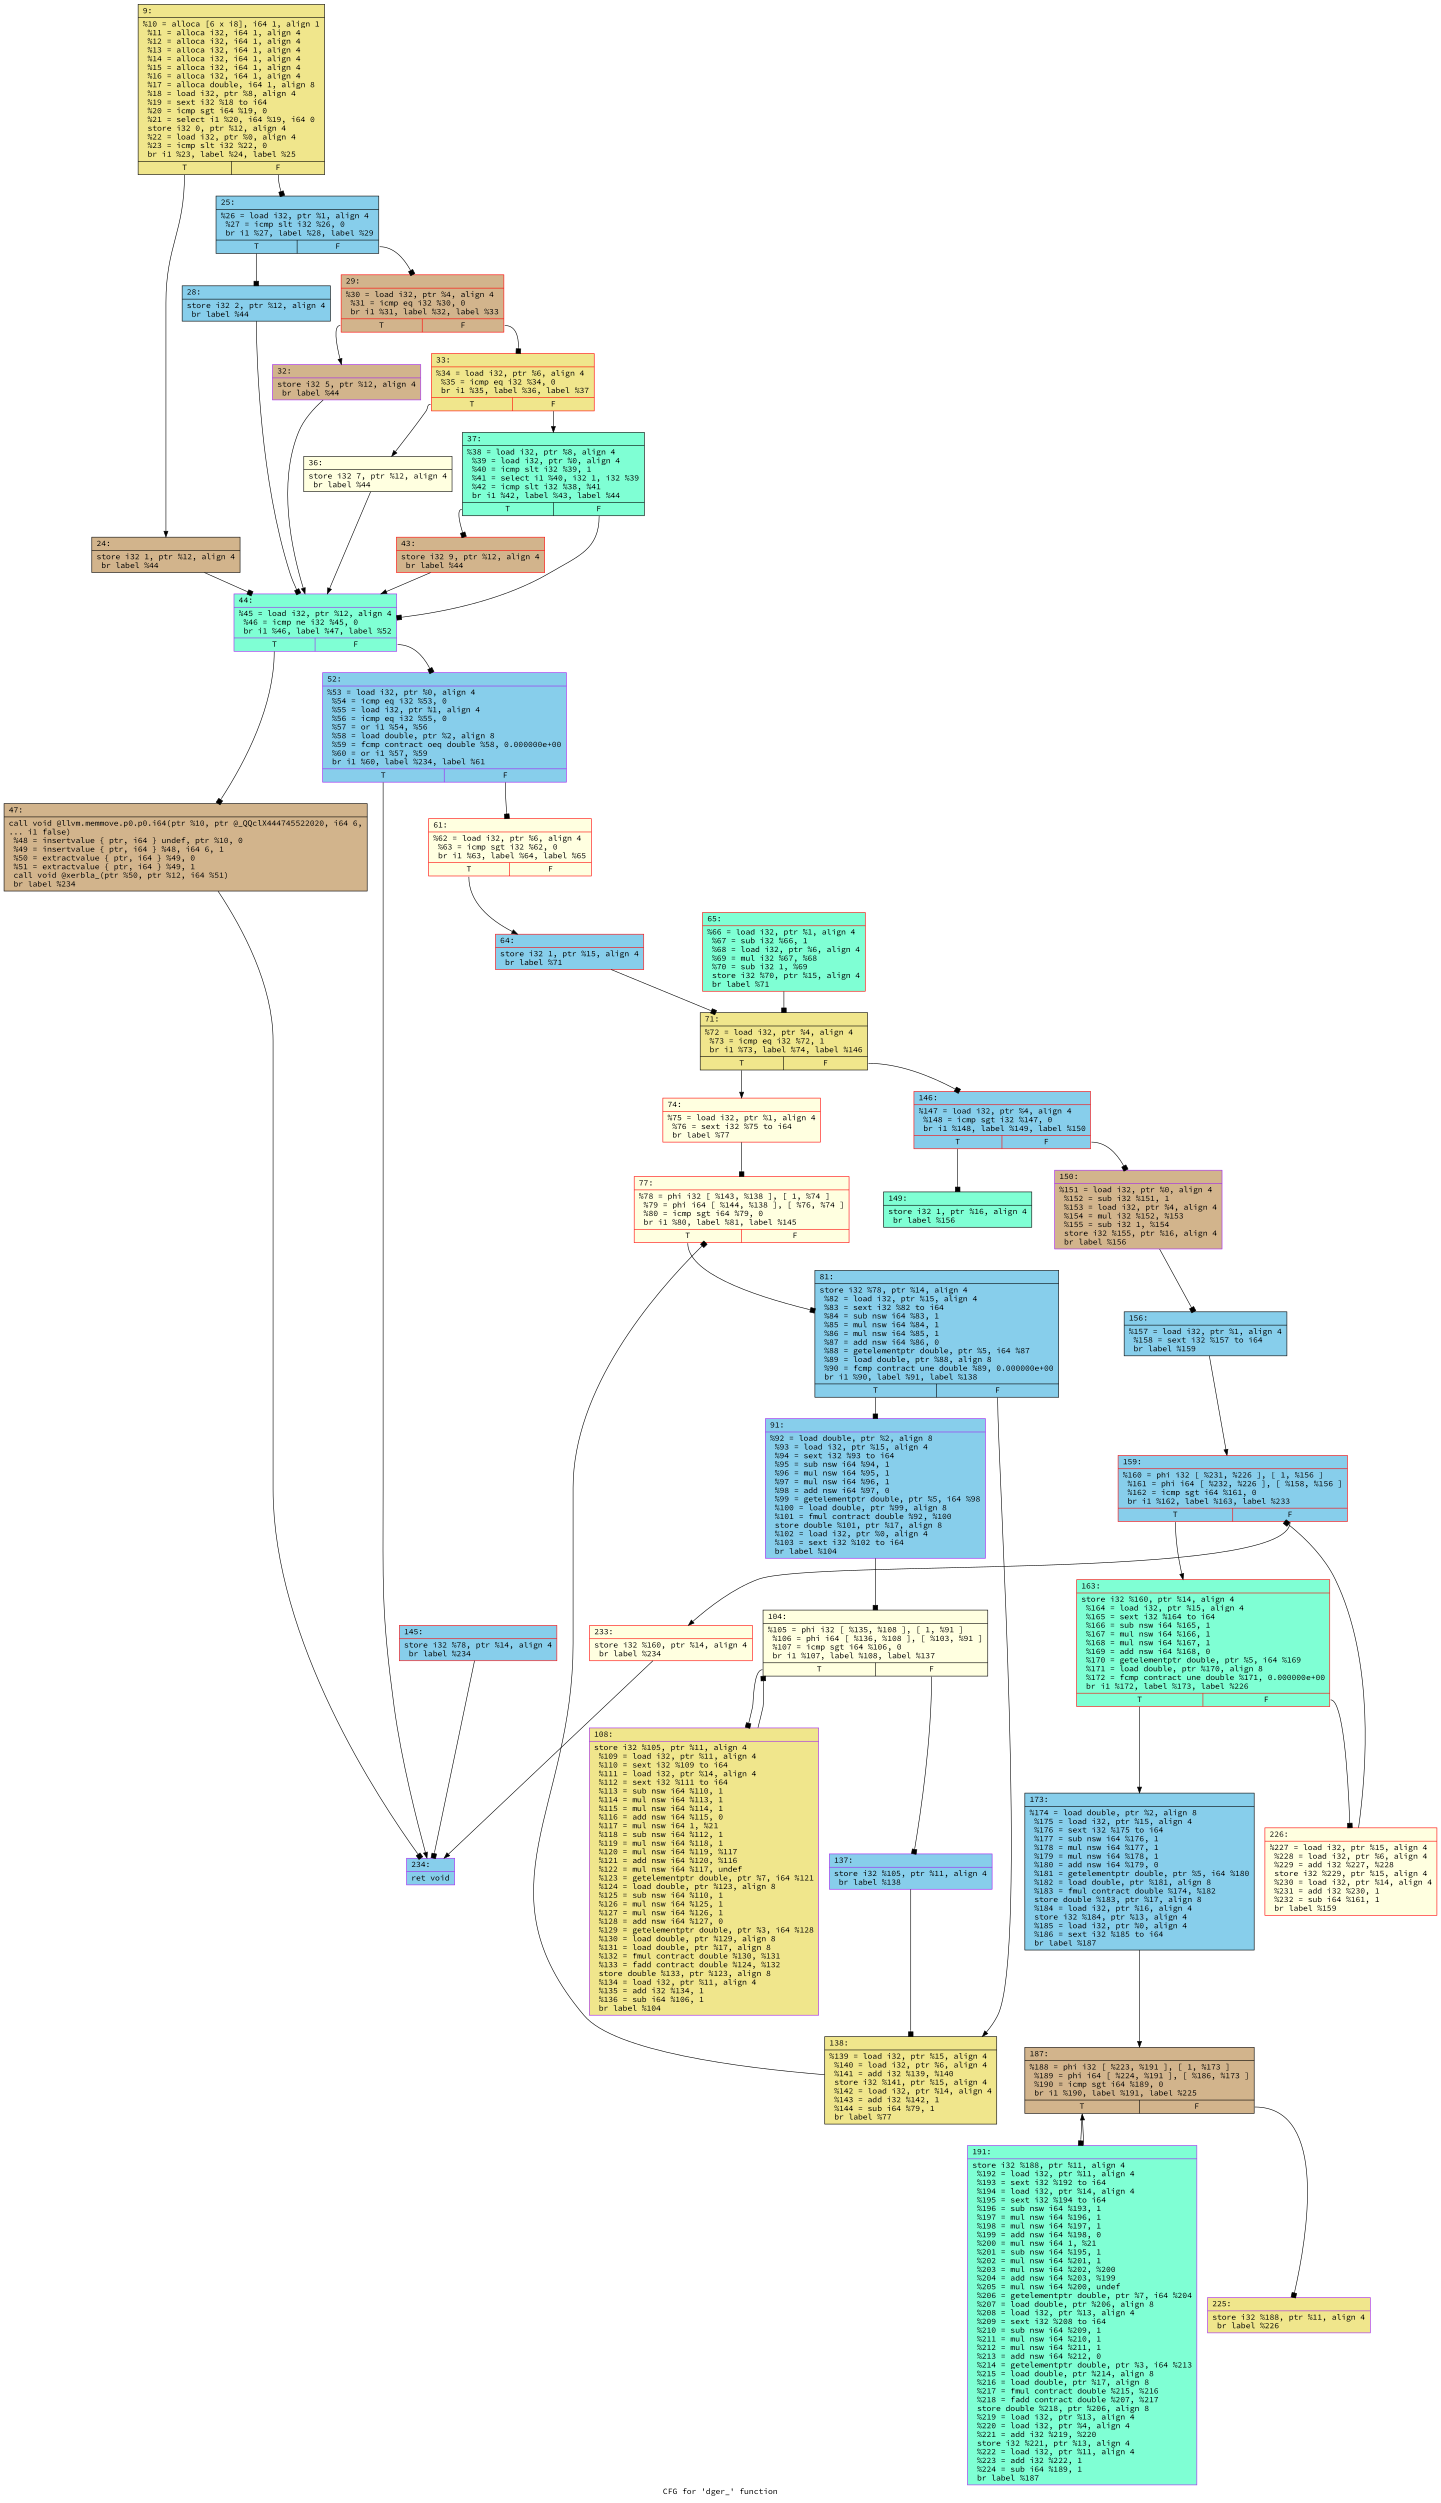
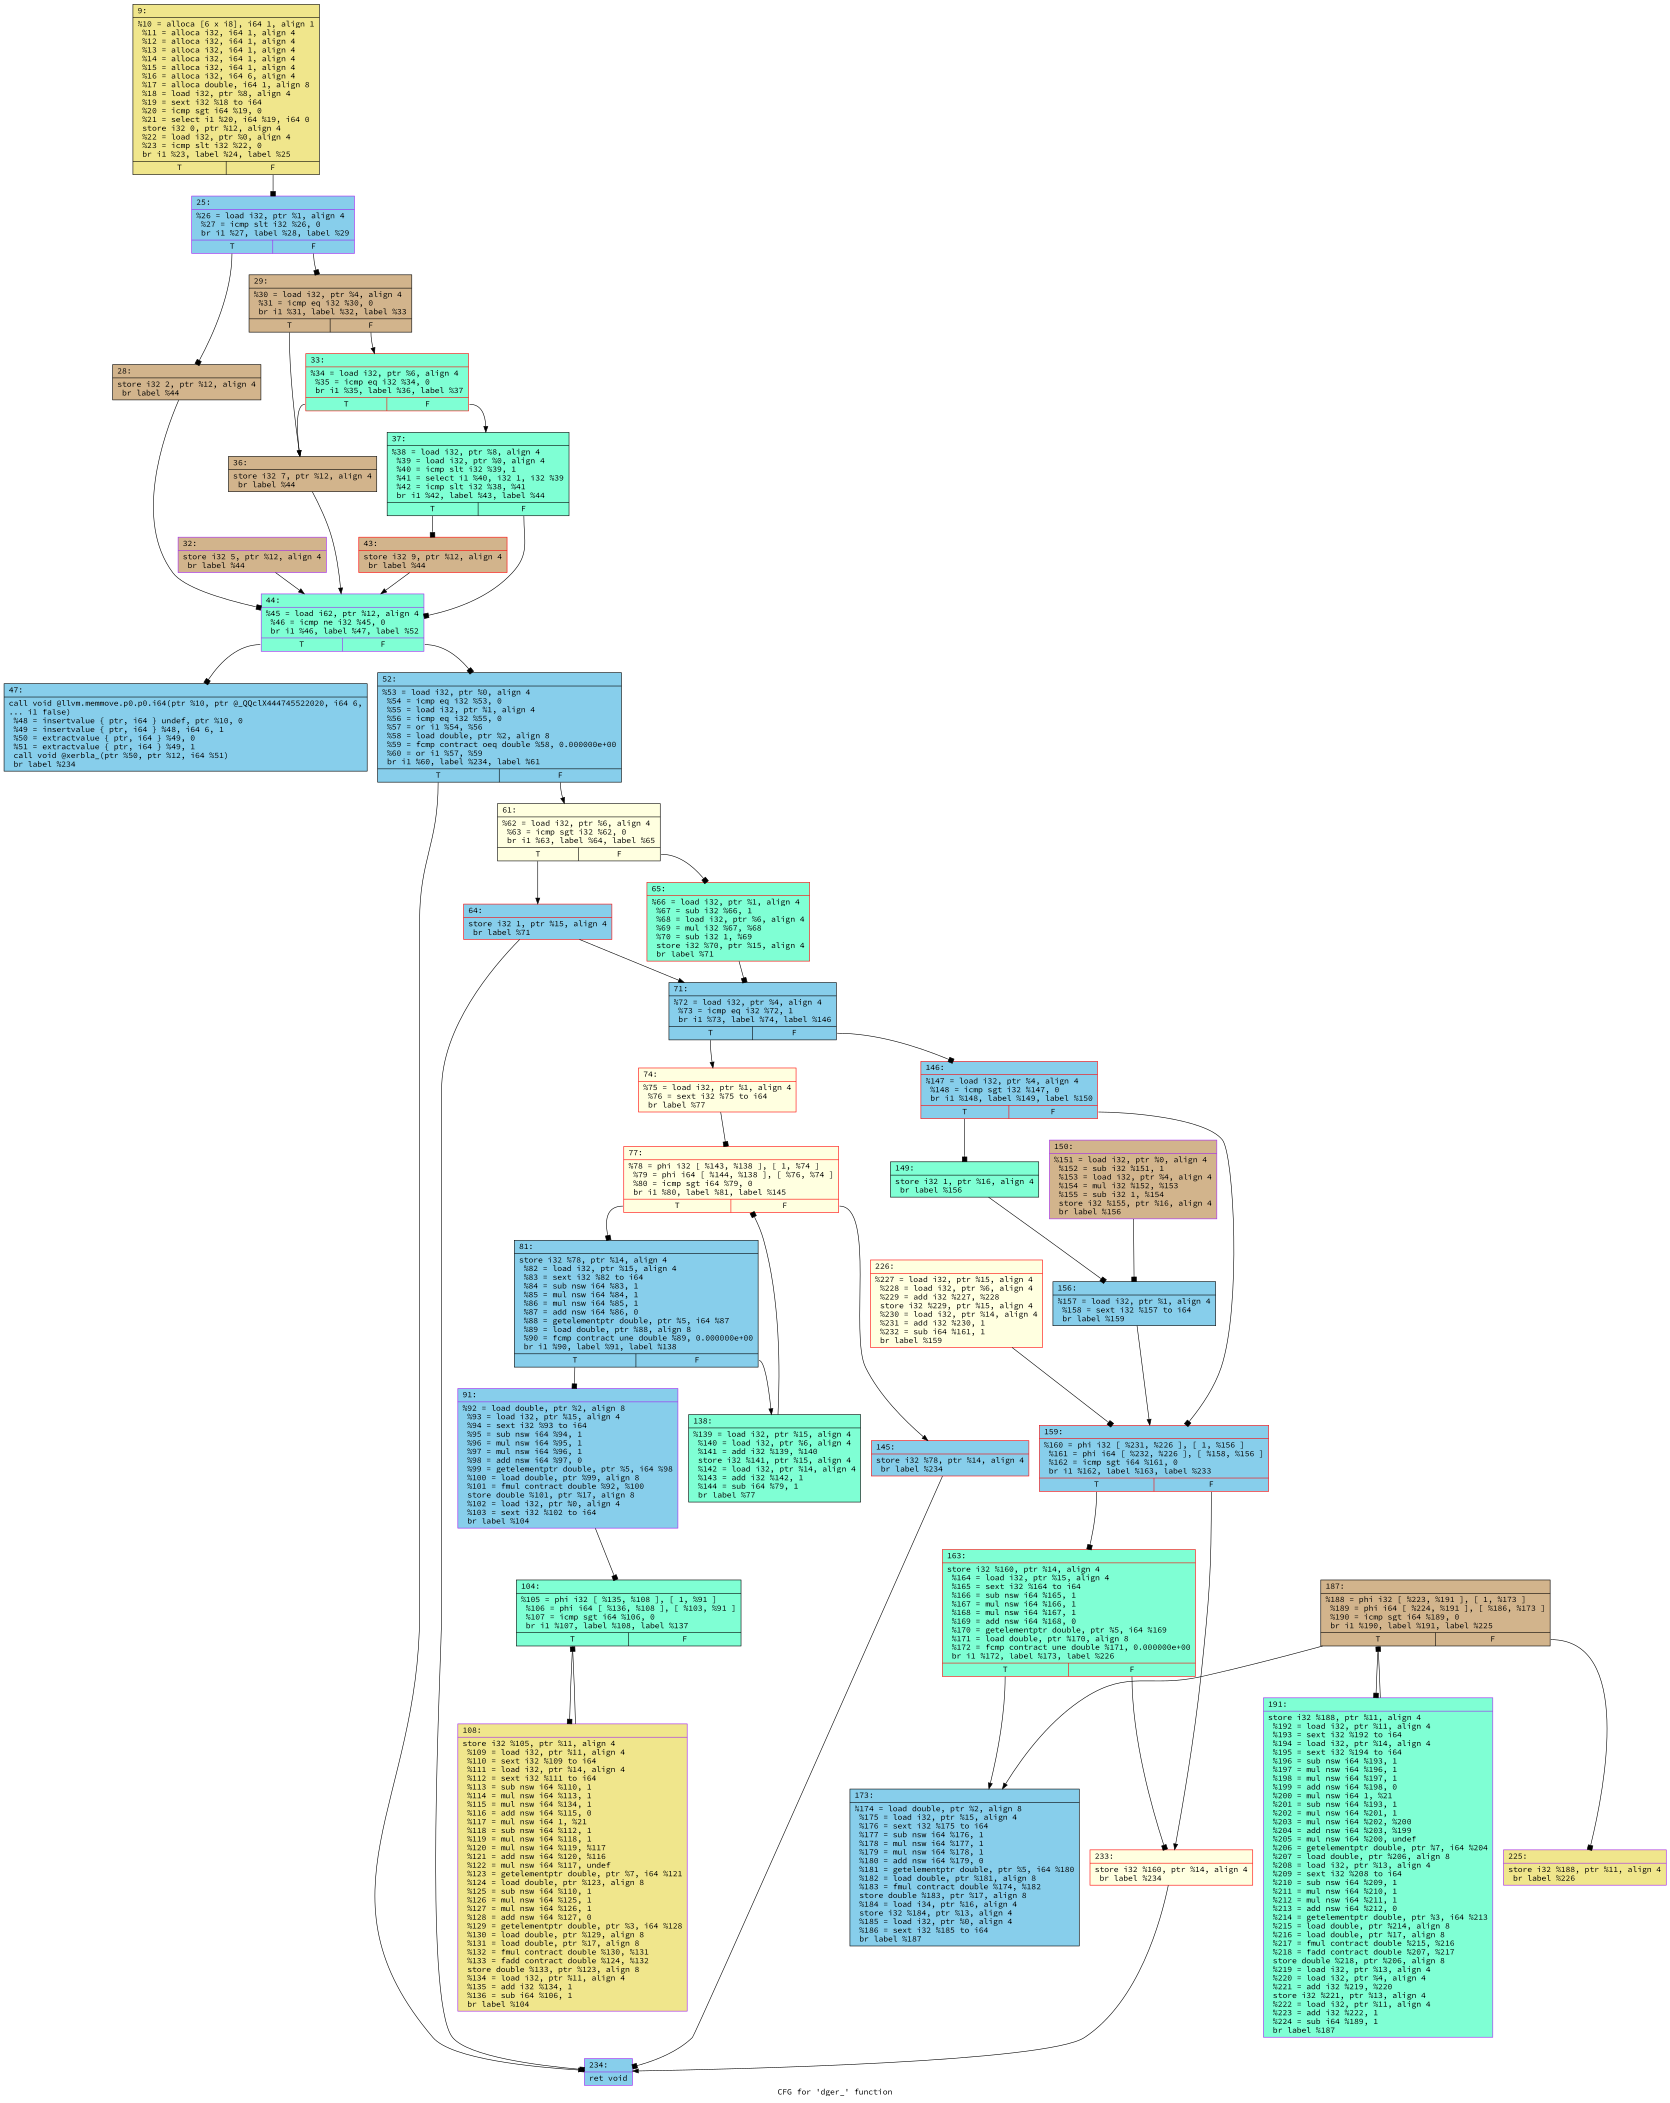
node "9:": text "%16 = alloca i32, i64 1, align 4" -> "%16 = alloca i32, i64 6, align 4"
node "25:": color black -> purple
node "28:": fillcolor skyblue -> tan
node "29:": color red -> black
edge "29:" -> "33:": arrowhead box -> normal
edge "29:" -> "32:": now "29:" -> "36:"
node "33:": fillcolor khaki -> aquamarine
node "36:": fillcolor lightyellow -> tan
node "24:": removed
node "44:": text "%45 = load i32, ptr %12, align 4" -> "%45 = load i62, ptr %12, align 4"
node "52:": color purple -> black
edge "52:" -> "61:": arrowhead box -> normal
node "47:": fillcolor tan -> skyblue
node "61:": color red -> black
edge "61:" -> "65:": added
edge "64:" -> "71:": arrowhead box -> normal
node "71:": fillcolor khaki -> skyblue
edge "146:" -> "150:": now "146:" -> "159:"
edge "149:" -> "156:": added
edge "77:" -> "145:": added
edge "47:" -> "234:": now "64:" -> "234:"
edge "159:" -> "163:": arrowhead normal -> box
node "104:": fillcolor lightyellow -> aquamarine
edge "163:" -> "226:": now "163:" -> "233:"
node "108:": text "%115 = mul nsw i64 %114, 1" -> "%115 = mul nsw i64 %134, 1"
node "137:": removed
node "173:": text "%184 = load i32, ptr %16, align 4" -> "%184 = load i34, ptr %16, align 4"
edge "173:" -> "187:": reversed
node "138:": fillcolor khaki -> aquamarine
edge "191:" -> "187:": arrowhead normal -> box
node "191:": text "%201 = sub nsw i64 %195, 1" -> "%201 = sub nsw i64 %193, 1"
